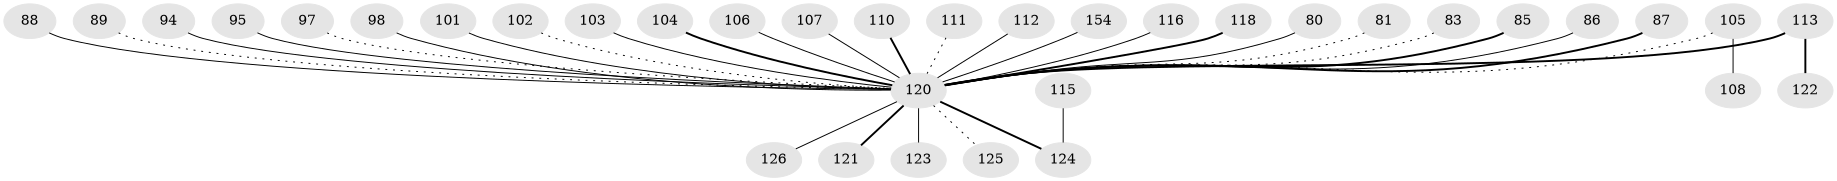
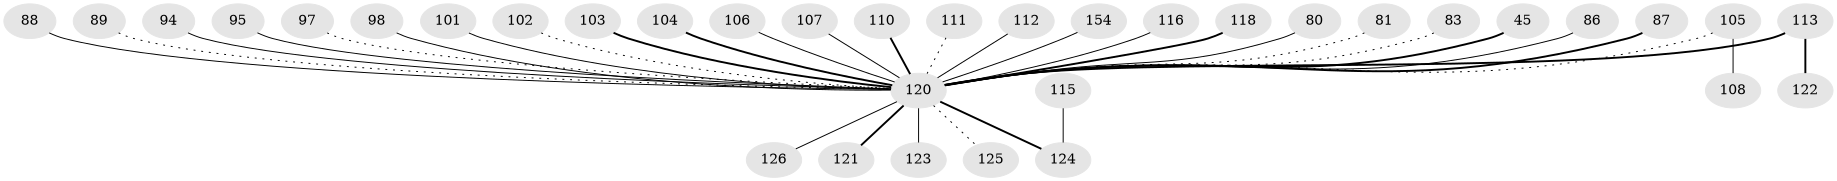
node "85": label "85" -> "45"
edge "103" -- "120": style solid -> bold
